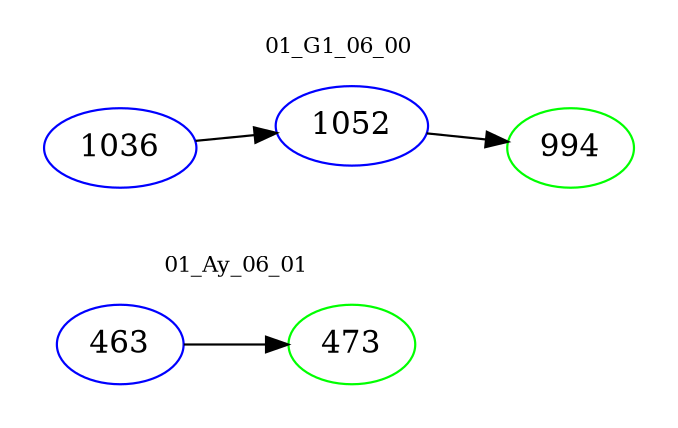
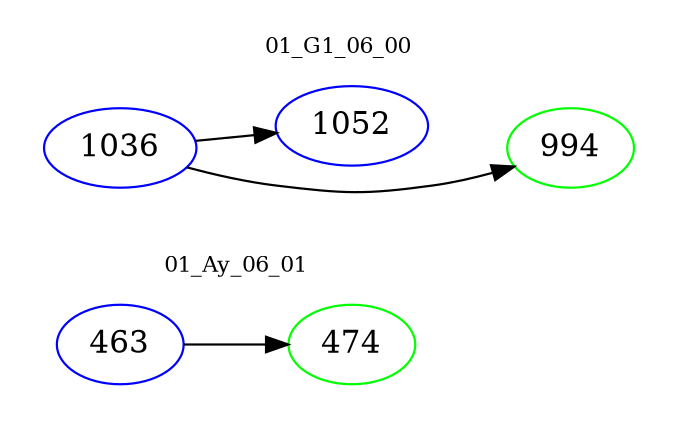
edge "1052" -> "994": now "1036" -> "994"
node "473": label "473" -> "474"
